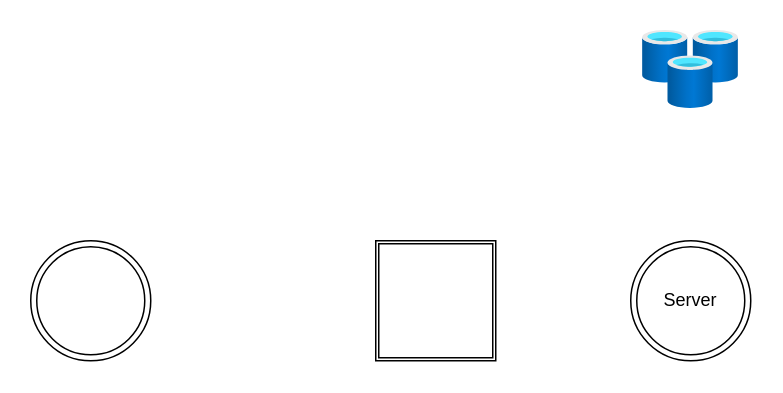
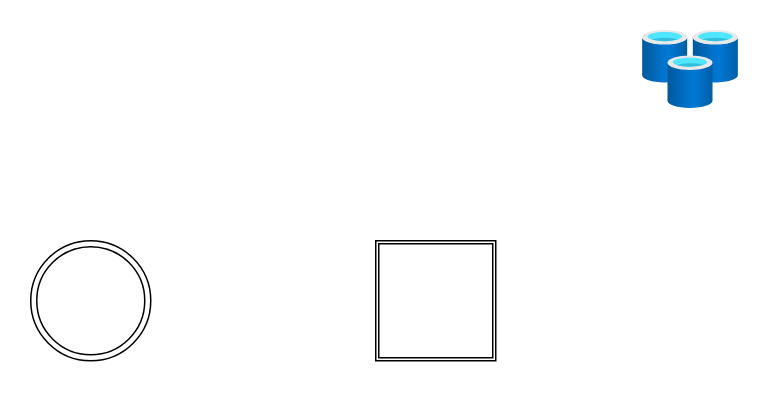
node "Server": removed
